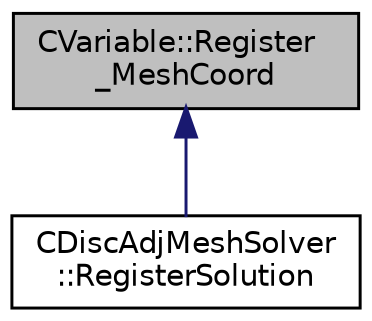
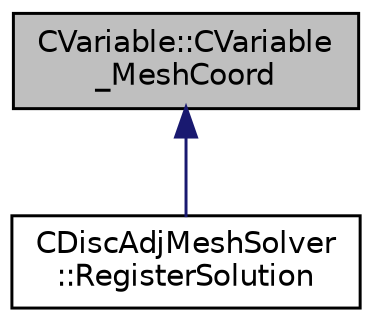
node "CVariable::Register _MeshCoord": label "CVariable::Register _MeshCoord" -> "CVariable::CVariable _MeshCoord"
